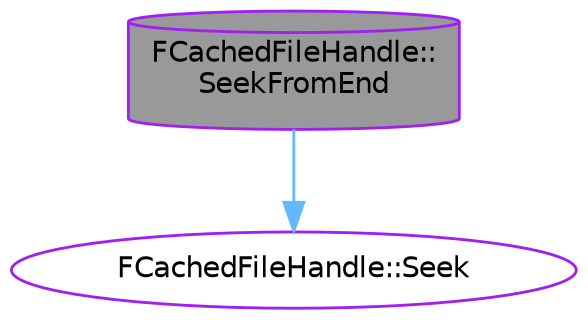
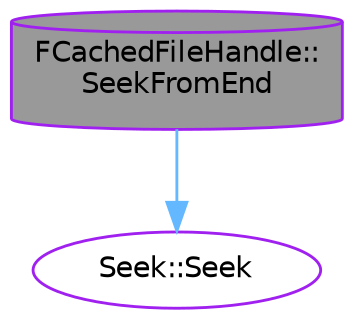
node "FCachedFileHandle::Seek": label "FCachedFileHandle::Seek" -> "Seek::Seek"
